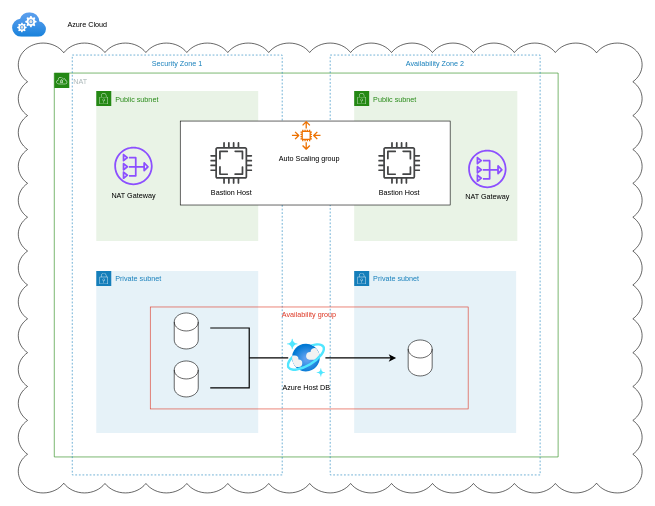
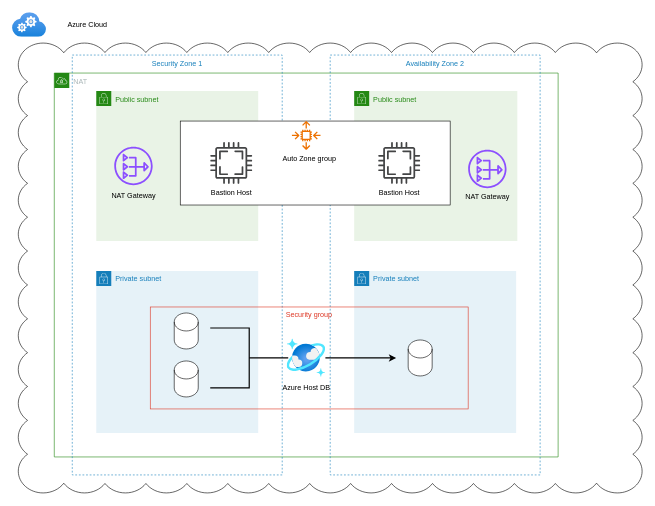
node "Auto Scaling group": label "Auto Scaling group" -> "Auto Zone group"
node "Availability group": label "Availability group" -> "Security group"
